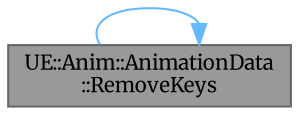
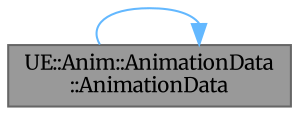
node "UE::Anim::AnimationData ::RemoveKeys": label "UE::Anim::AnimationData ::RemoveKeys" -> "UE::Anim::AnimationData ::AnimationData"
